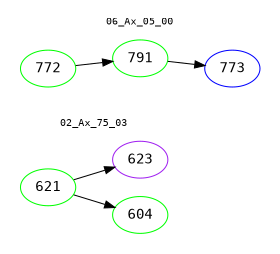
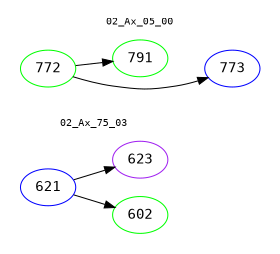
cluster "06_Ax_05_00": label "06_Ax_05_00" -> "02_Ax_05_00"
edge "791" -> "773": now "772" -> "773"
node "621": color green -> blue
node "604": label "604" -> "602"
